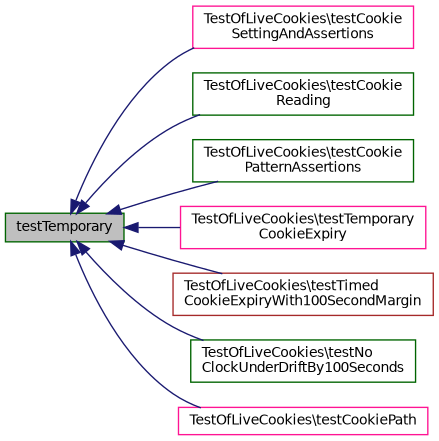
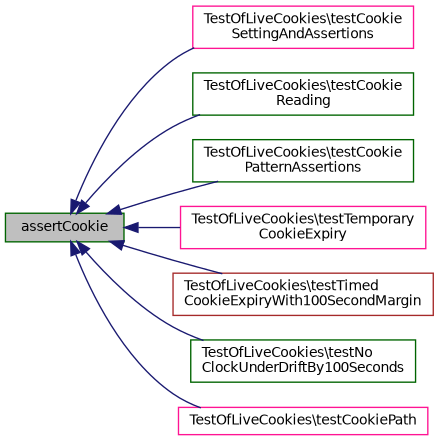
node "testTemporary": label "testTemporary" -> "assertCookie"
